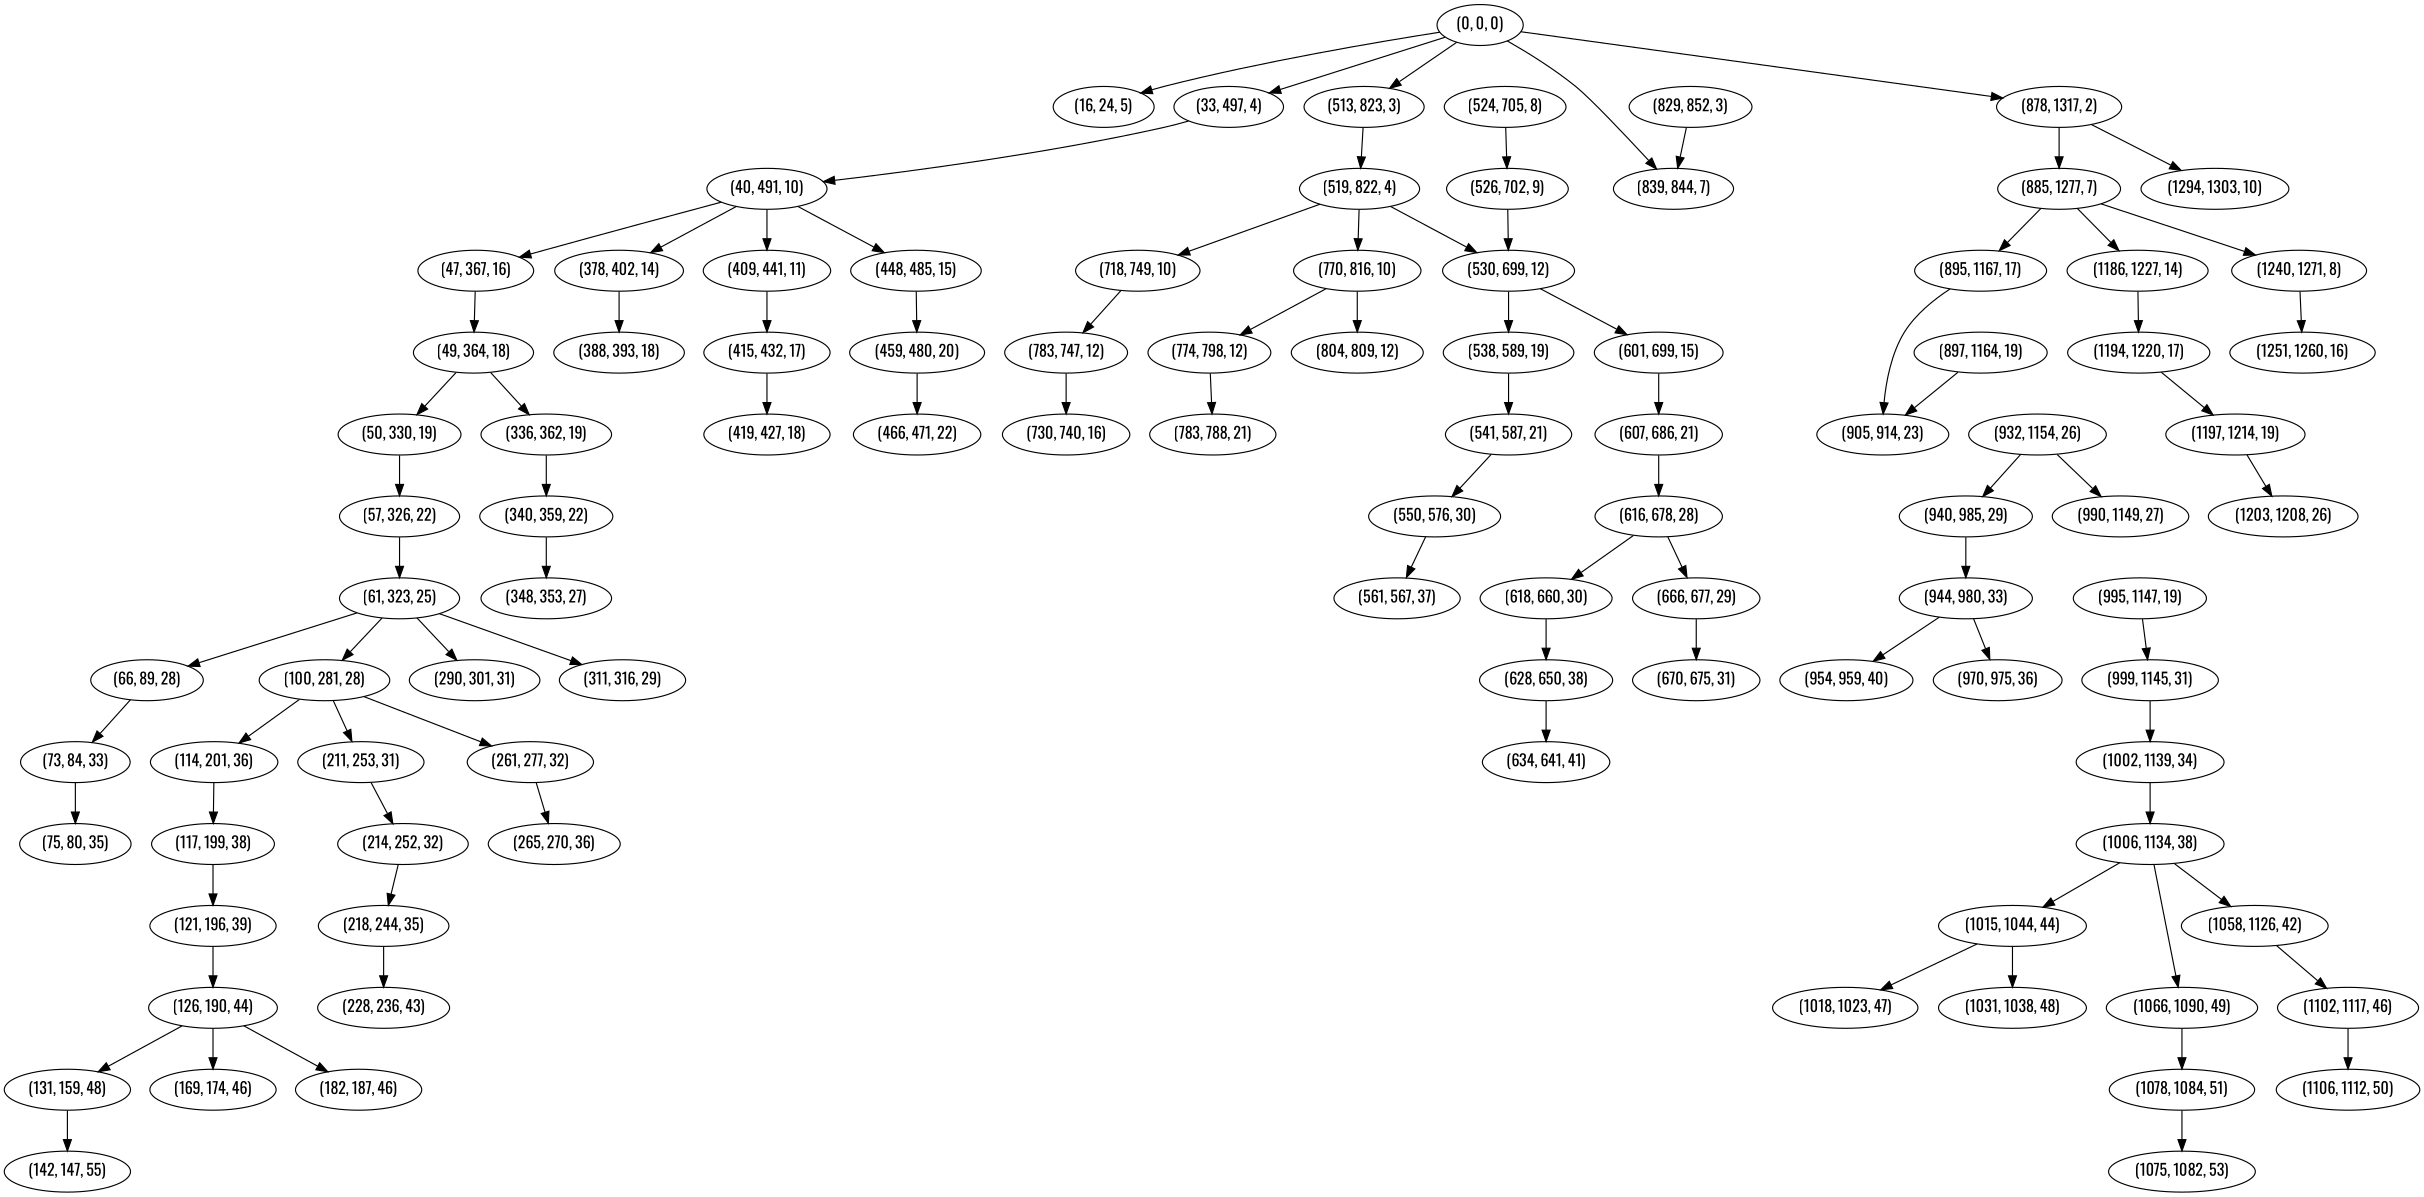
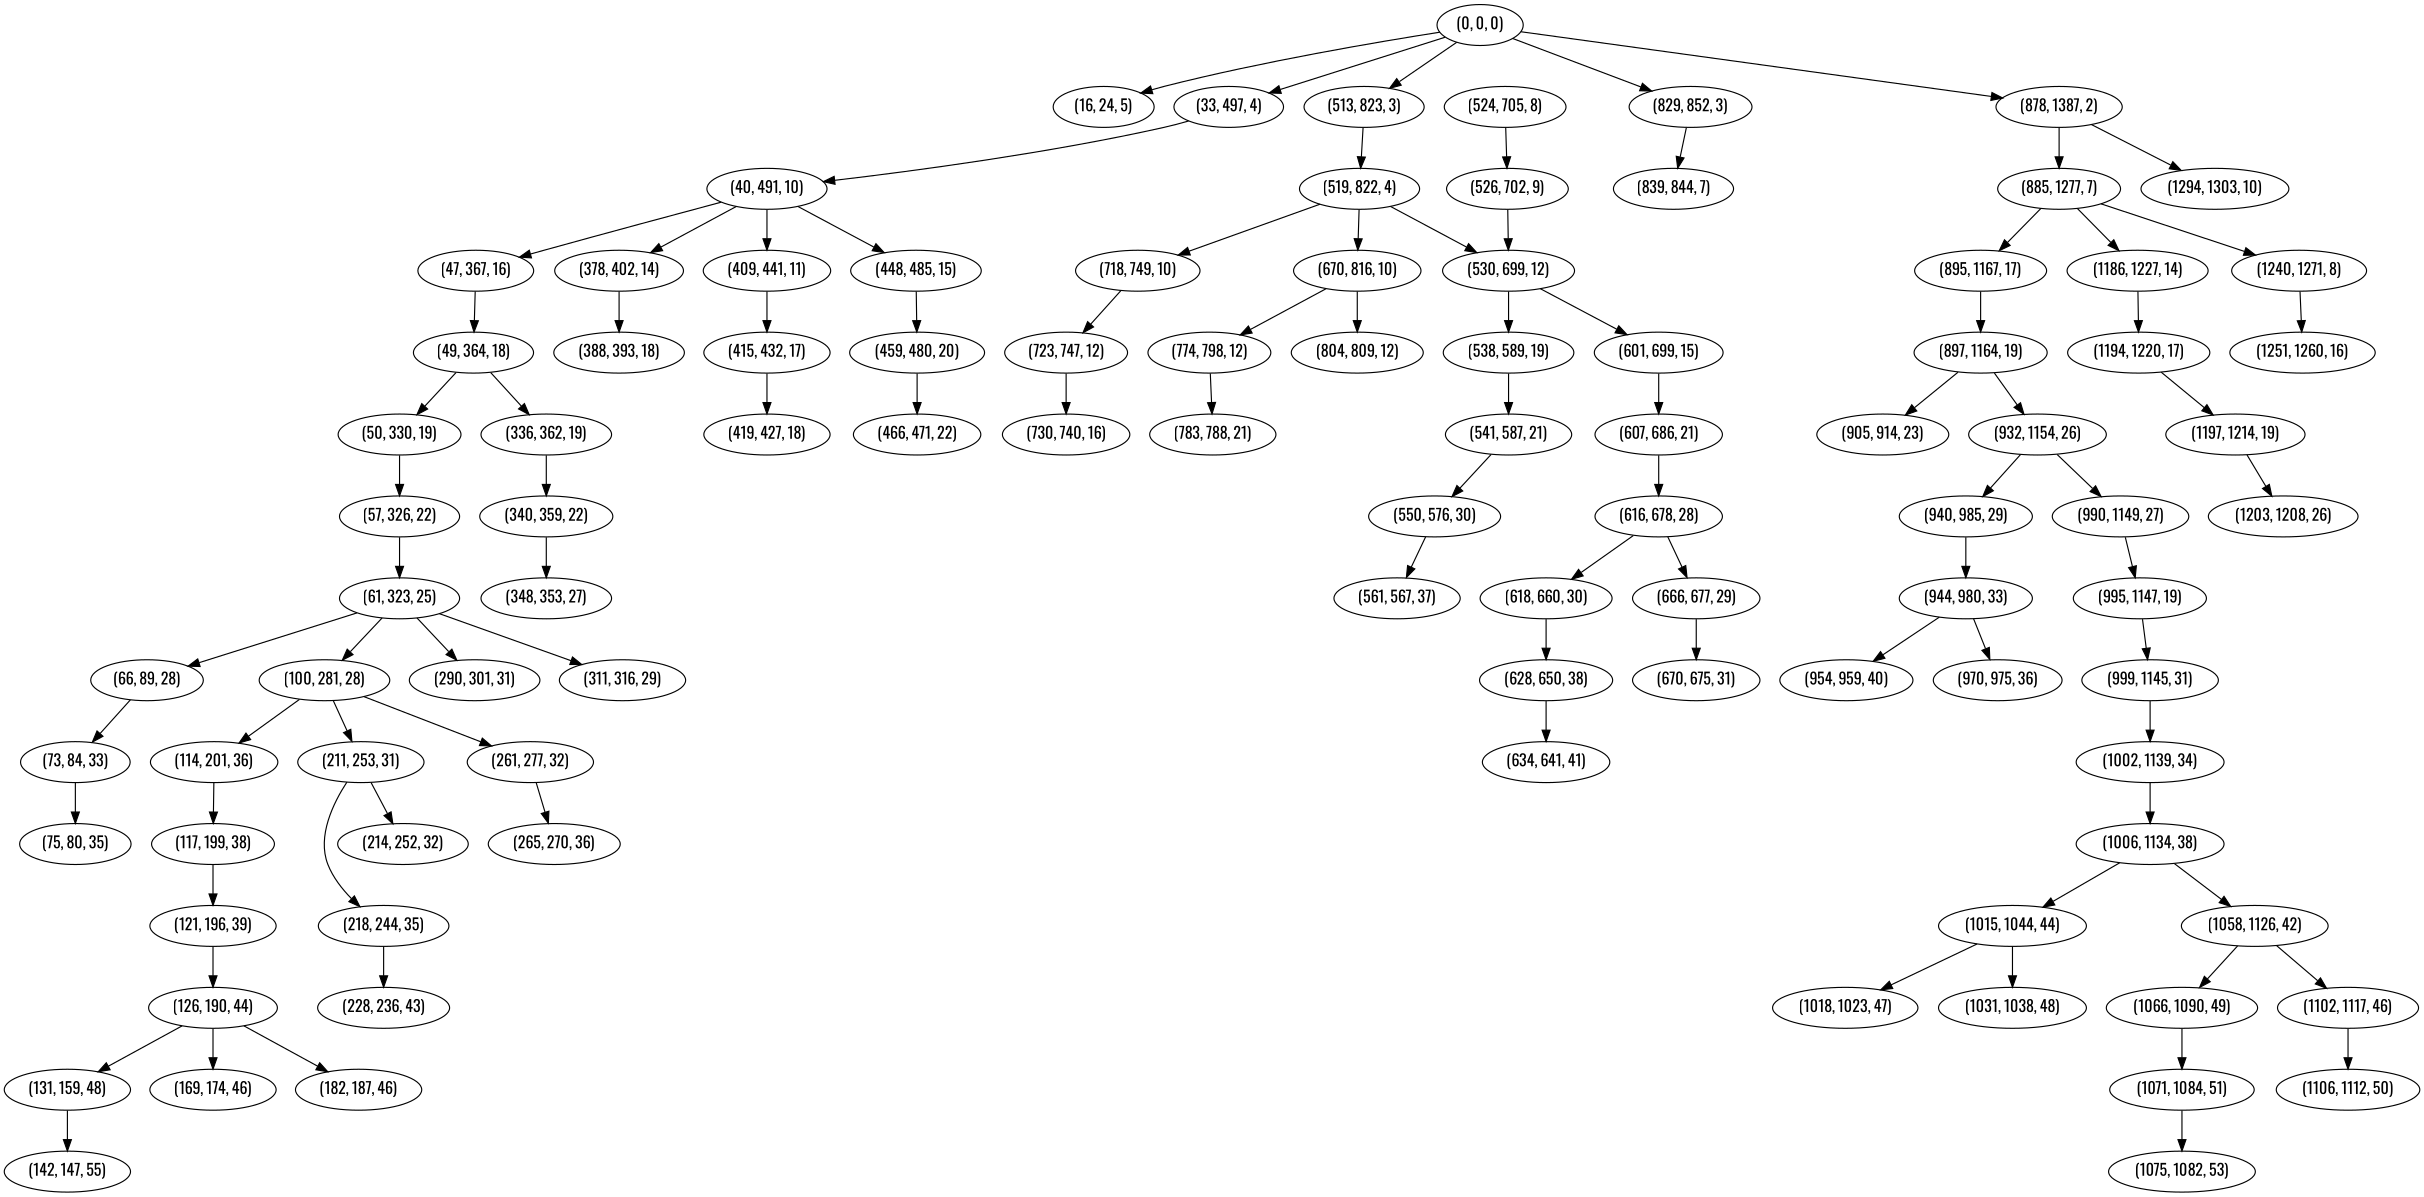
edge "(0, 0, 0)" -> "(839, 844, 7)": now "(0, 0, 0)" -> "(829, 852, 3)"
node "(878, 1317, 2)": label "(878, 1317, 2)" -> "(878, 1387, 2)"
node "(770, 816, 10)": label "(770, 816, 10)" -> "(670, 816, 10)"
edge "(895, 1167, 17)" -> "(905, 914, 23)": now "(895, 1167, 17)" -> "(897, 1164, 19)"
node "(783, 747, 12)": label "(783, 747, 12)" -> "(723, 747, 12)"
edge "(897, 1164, 19)" -> "(932, 1154, 26)": added
edge "(990, 1149, 27)" -> "(995, 1147, 19)": added
edge "(214, 252, 32)" -> "(218, 244, 35)": now "(211, 253, 31)" -> "(218, 244, 35)"
edge "(1006, 1134, 38)" -> "(1066, 1090, 49)": now "(1058, 1126, 42)" -> "(1066, 1090, 49)"
node "(1078, 1084, 51)": label "(1078, 1084, 51)" -> "(1071, 1084, 51)"
